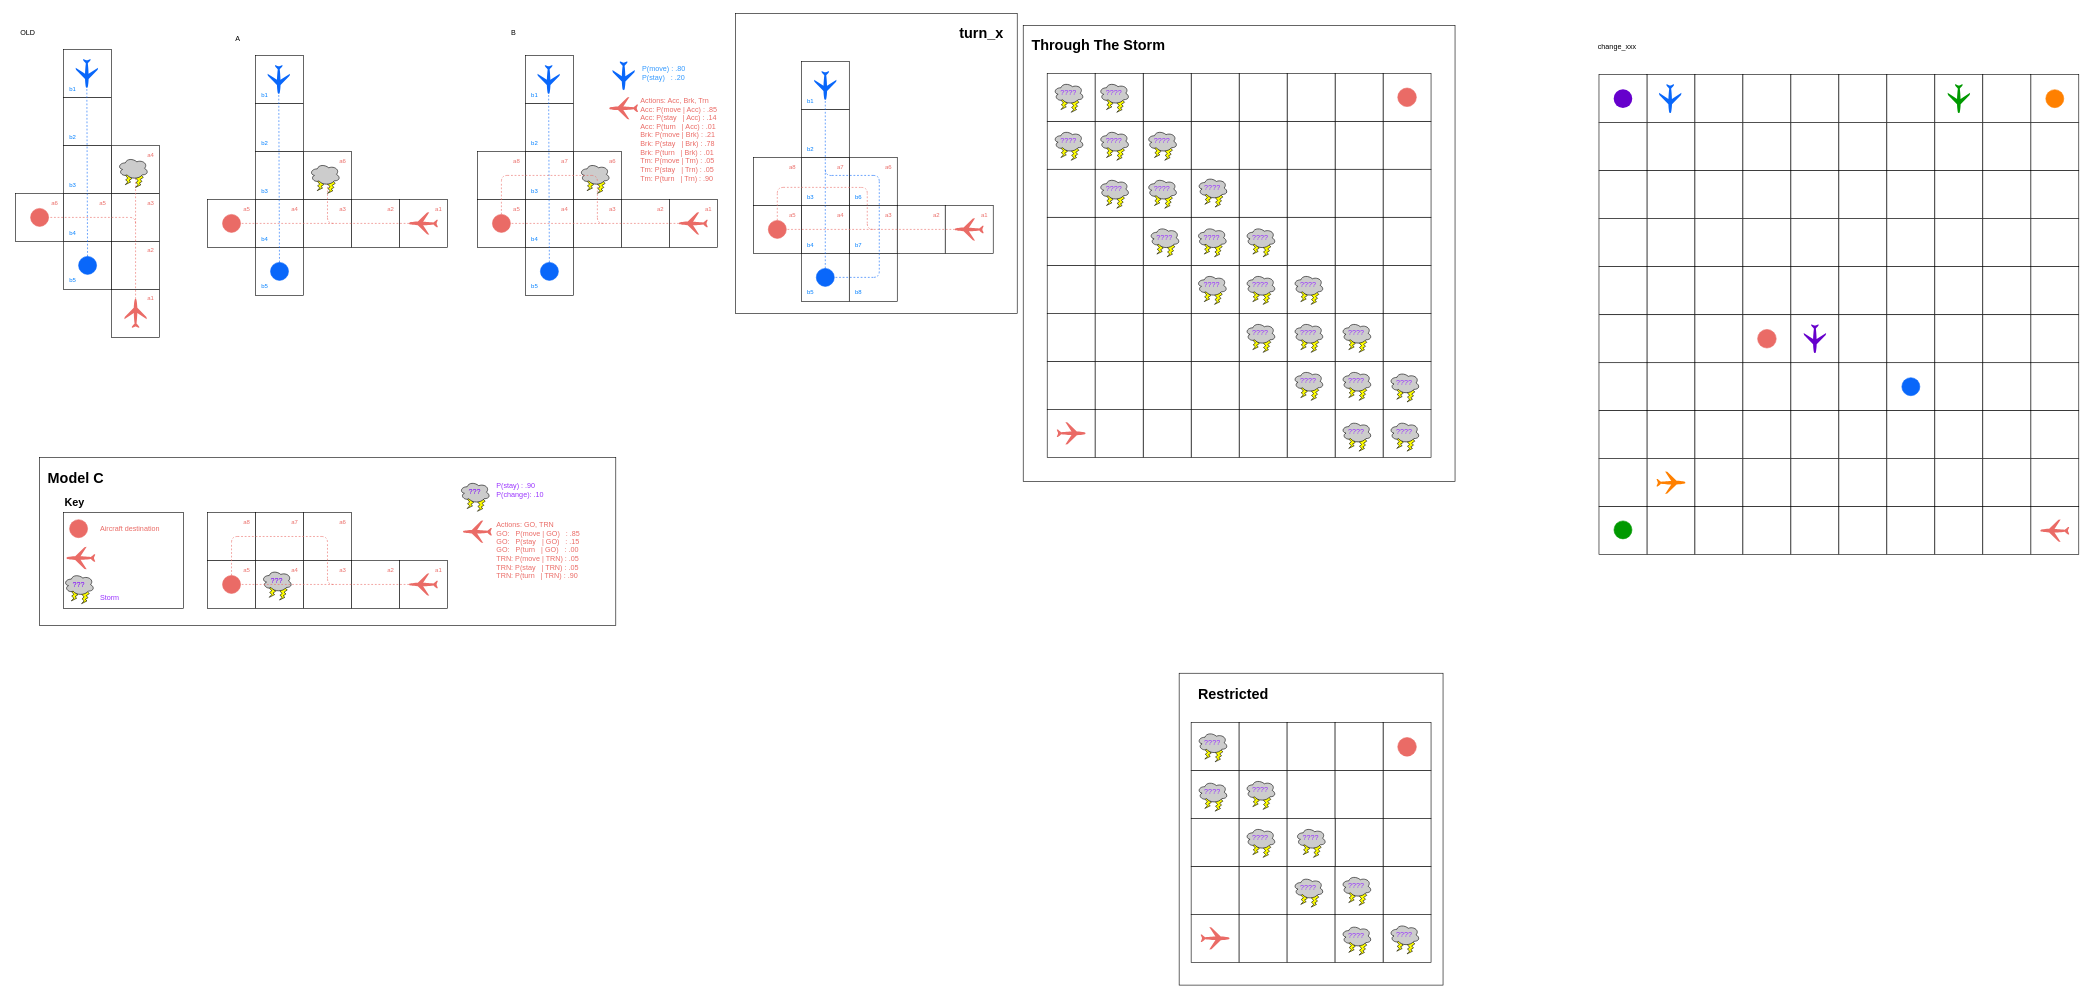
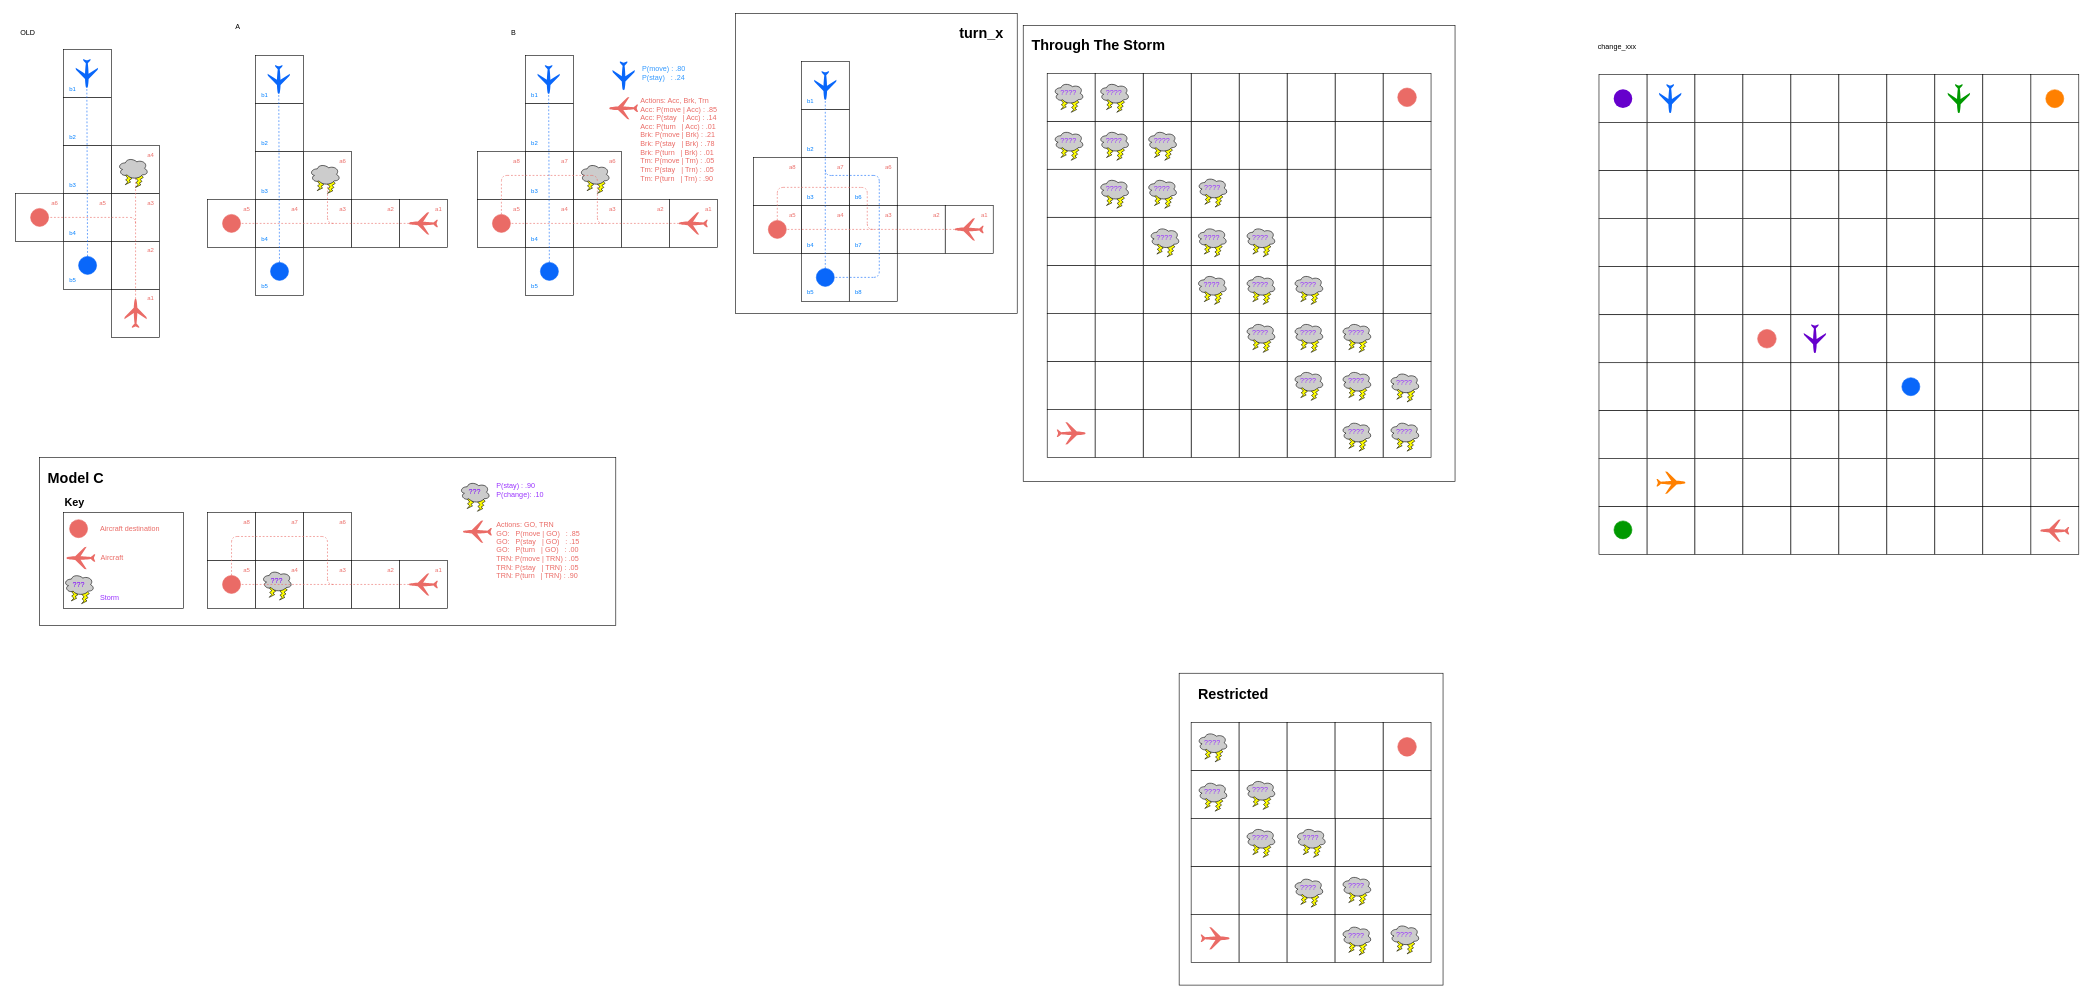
node "A": moved (237, 39) -> (237, 27)
node "P(move) : .80 P(stay) : .20": label "P(move) : .80 P(stay) : .20" -> "P(move) : .80 P(stay) : .24"
node "Aircraft": added
